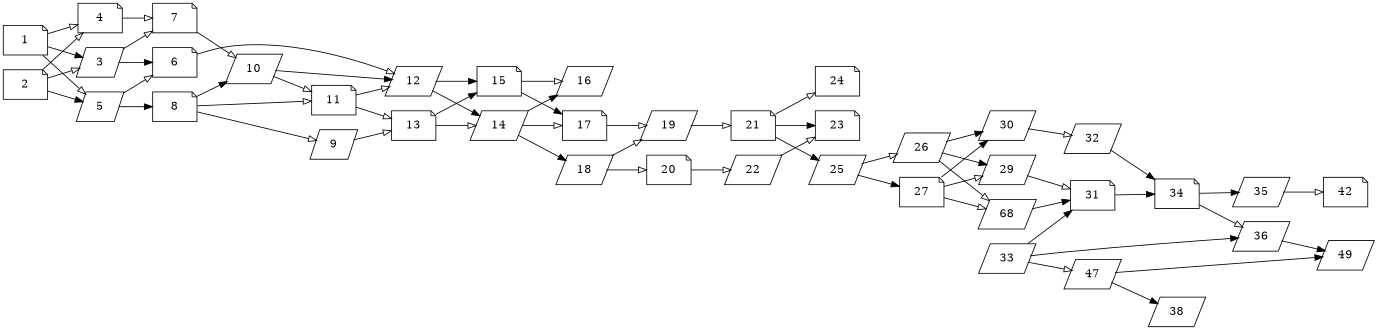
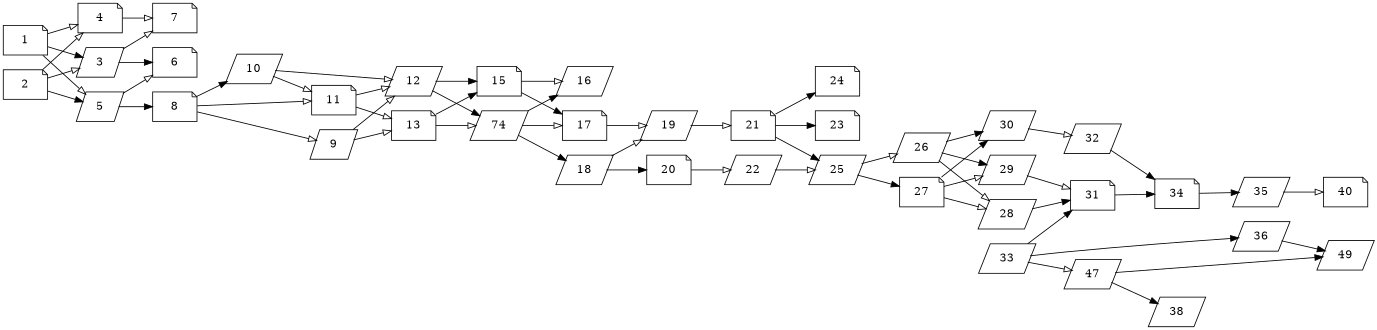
edge "7" -> "10": removed
edge "6" -> "12": now "9" -> "12"
edge "10" -> "12": arrowhead normal -> onormal
edge "21" -> "24": arrowhead onormal -> normal
node "14": label "14" -> "74"
edge "22" -> "23": now "22" -> "25"
edge "18" -> "20": arrowhead onormal -> normal
node "42": label "42" -> "40"
node "68": label "68" -> "28"
edge "34" -> "36": removed
